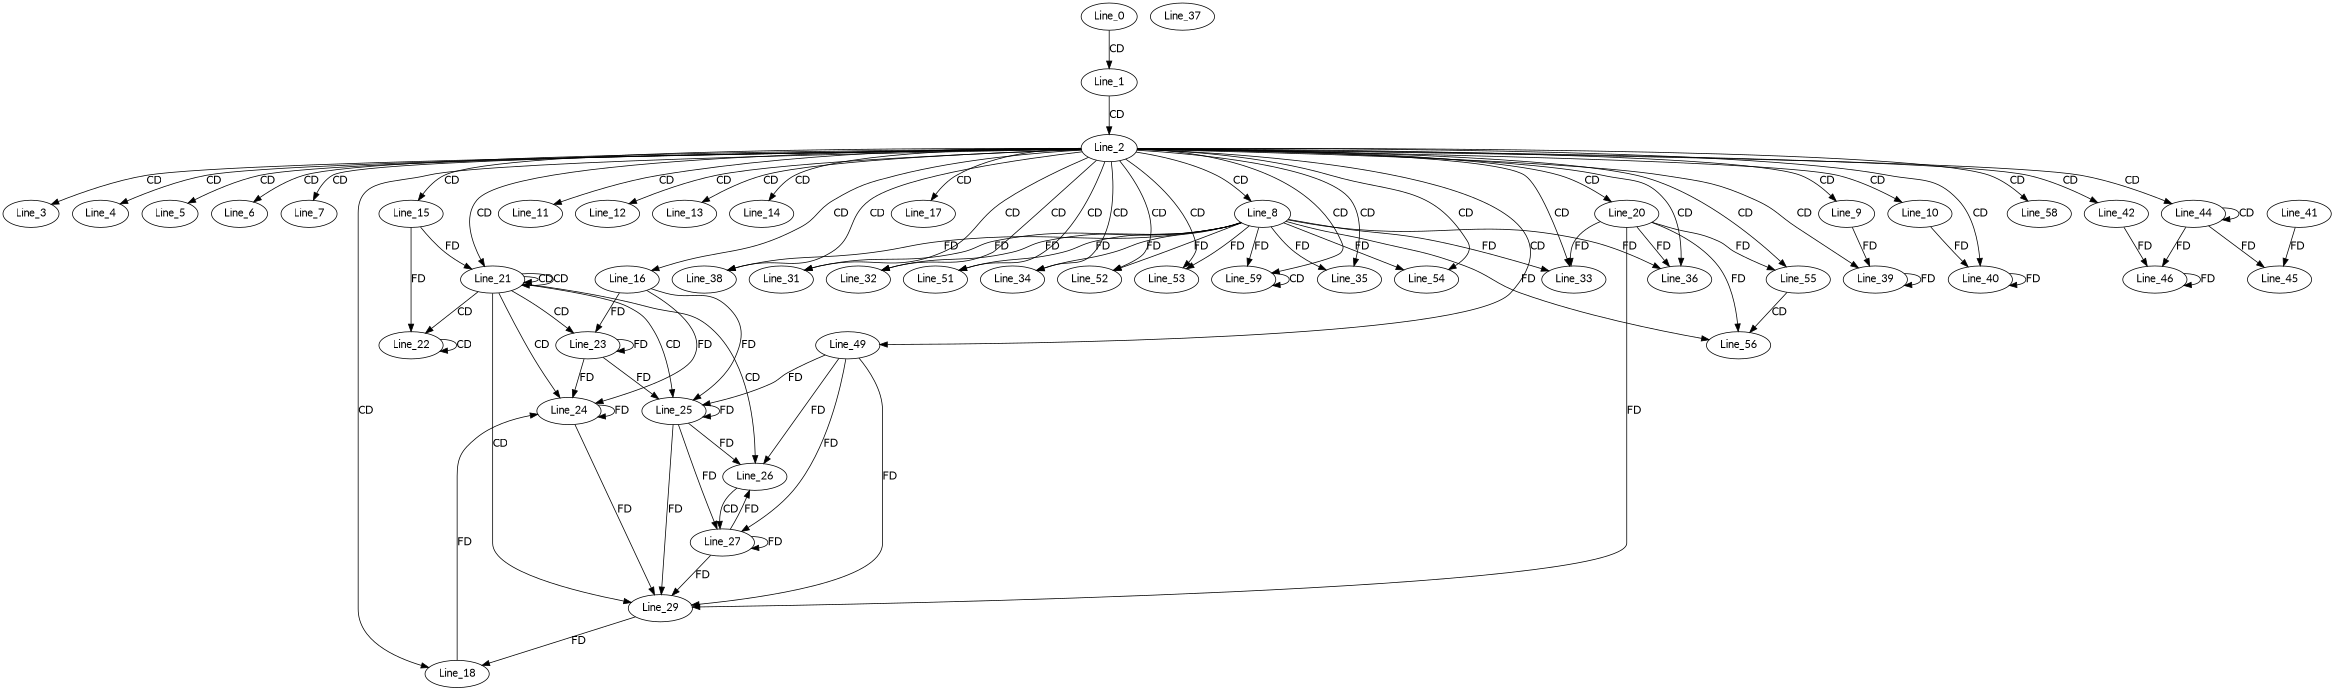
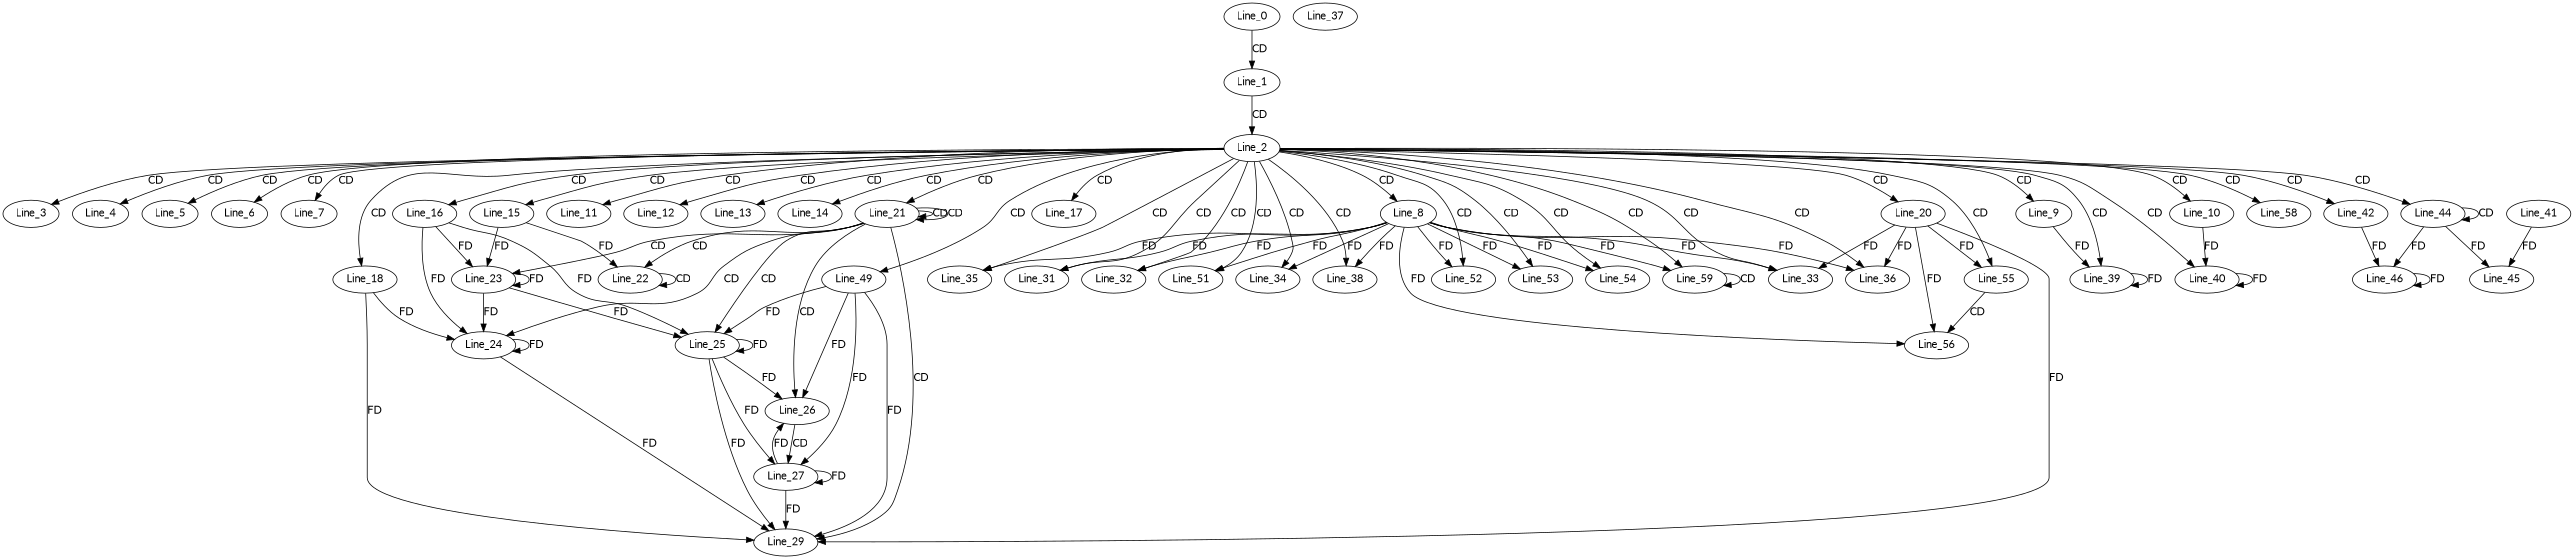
edge "Line_15" -> "Line_21": now "Line_15" -> "Line_23"
edge "Line_29" -> "Line_18": reversed
